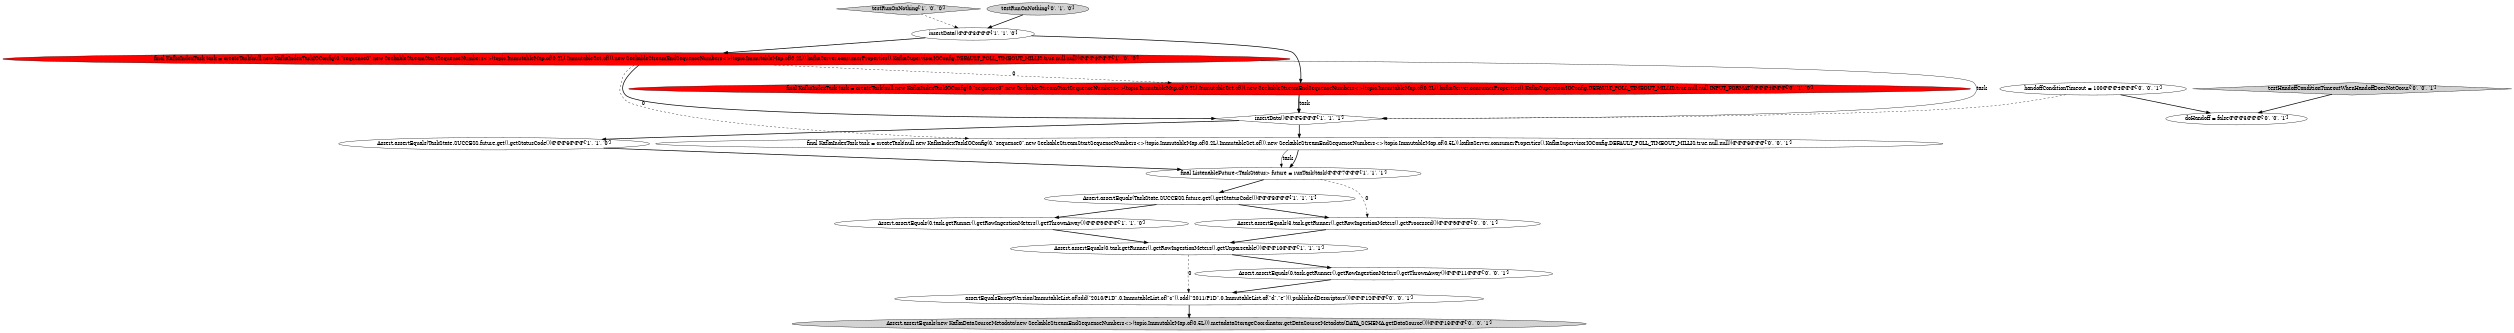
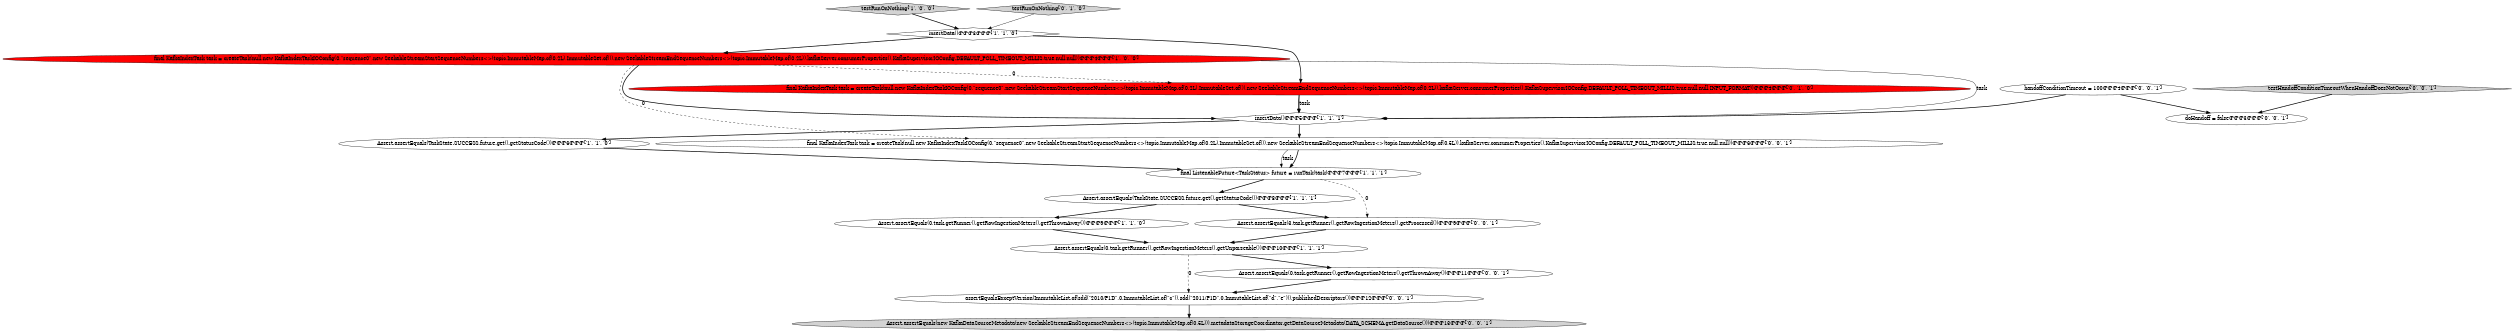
node "testRunOnNothing['0', '1', '0']": shape ellipse -> diamond
edge "testRunOnNothing['1', '0', '0']" -> "insertData()@@@3@@@['1', '1', '0']": style dashed -> bold
edge "testRunOnNothing['0', '1', '0']" -> "insertData()@@@3@@@['1', '1', '0']": style bold -> solid
node "insertData()@@@3@@@['1', '1', '0']": shape ellipse -> diamond
edge "handoffConditionTimeout = 100@@@4@@@['0', '0', '1']" -> "insertData()@@@5@@@['1', '1', '1']": style dashed -> bold
